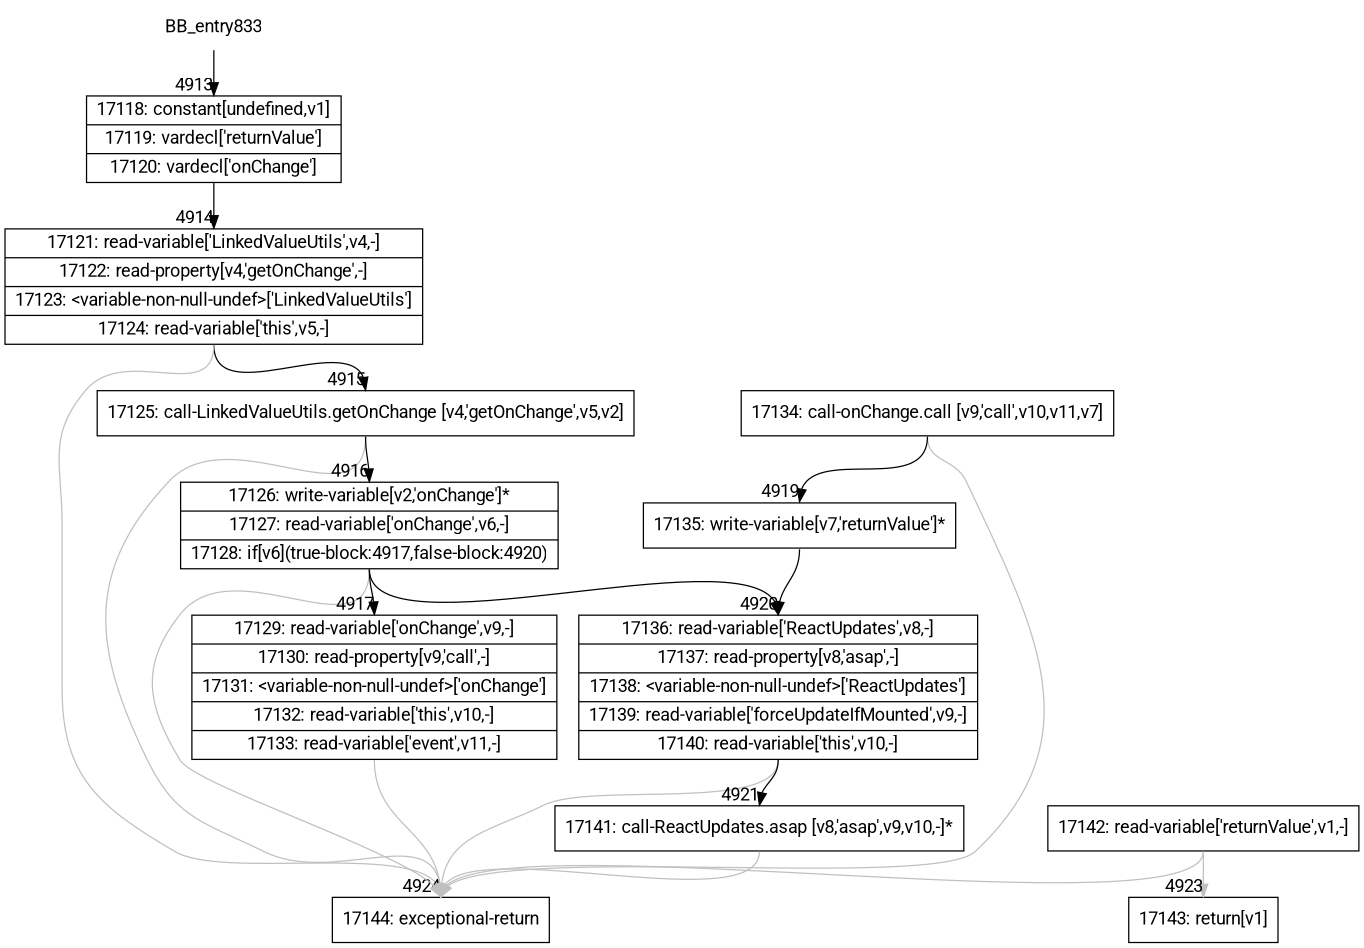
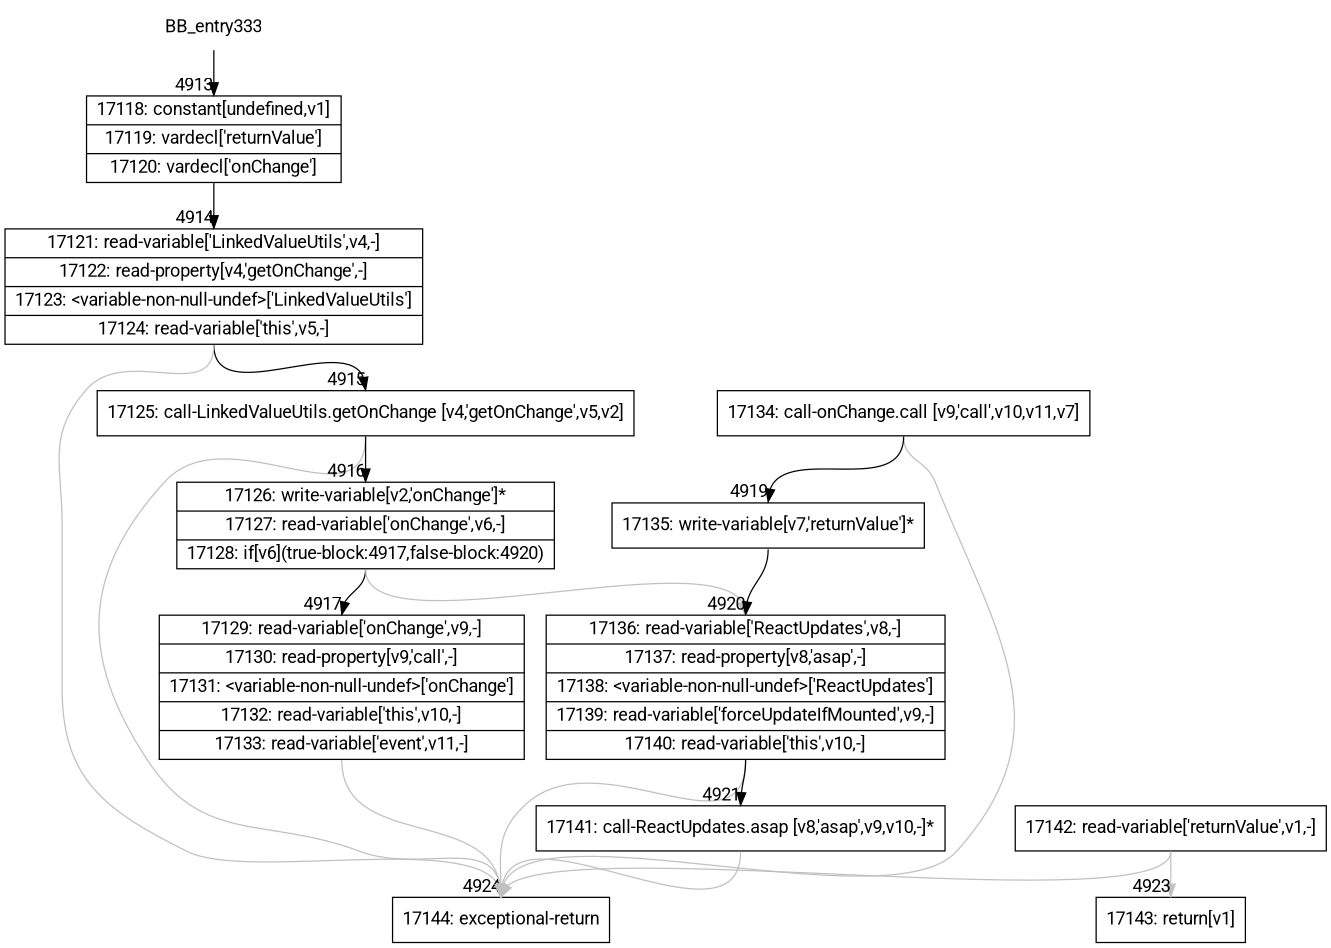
node "BB_entry833": label "BB_entry833" -> "BB_entry333"
edge "17126: write-variable[v2,'onChange']*" -> "17136: read-variable['ReactUpdates',v8,-]": color black -> gray
edge "17126: write-variable[v2,'onChange']*" -> "17144: exceptional-return": removed
